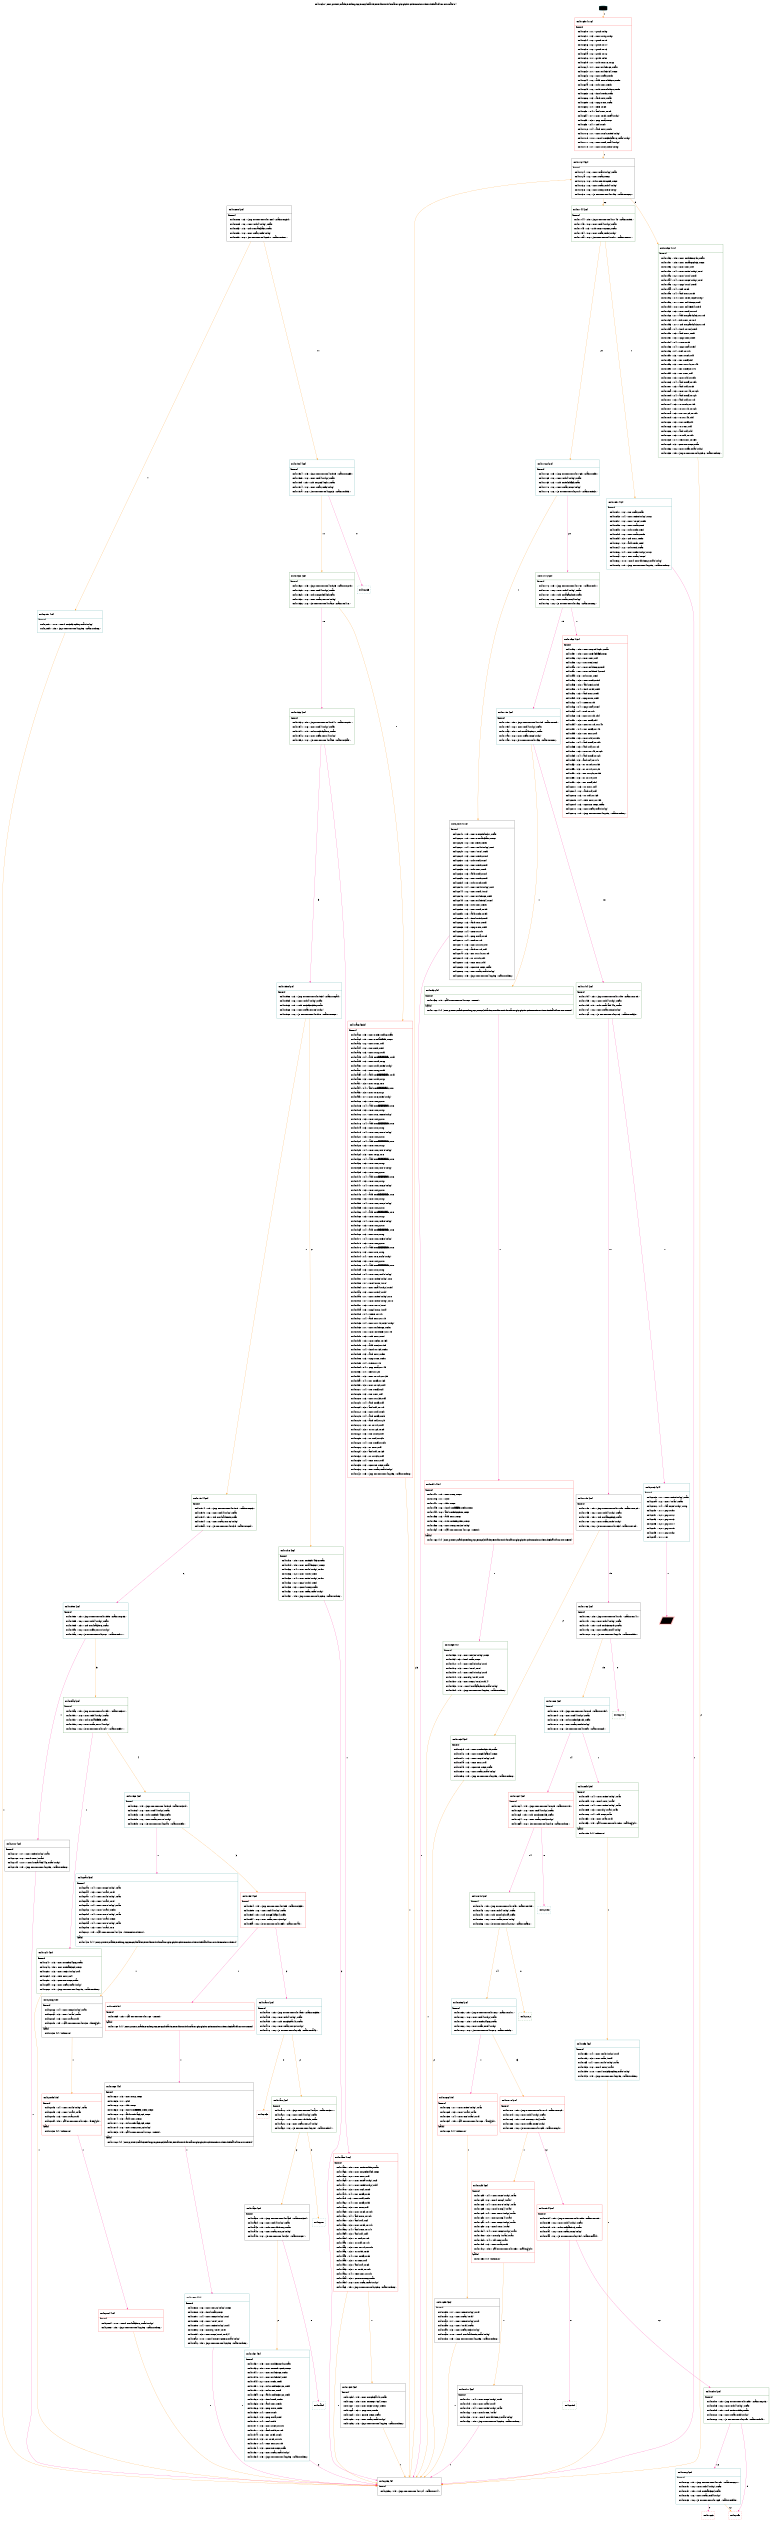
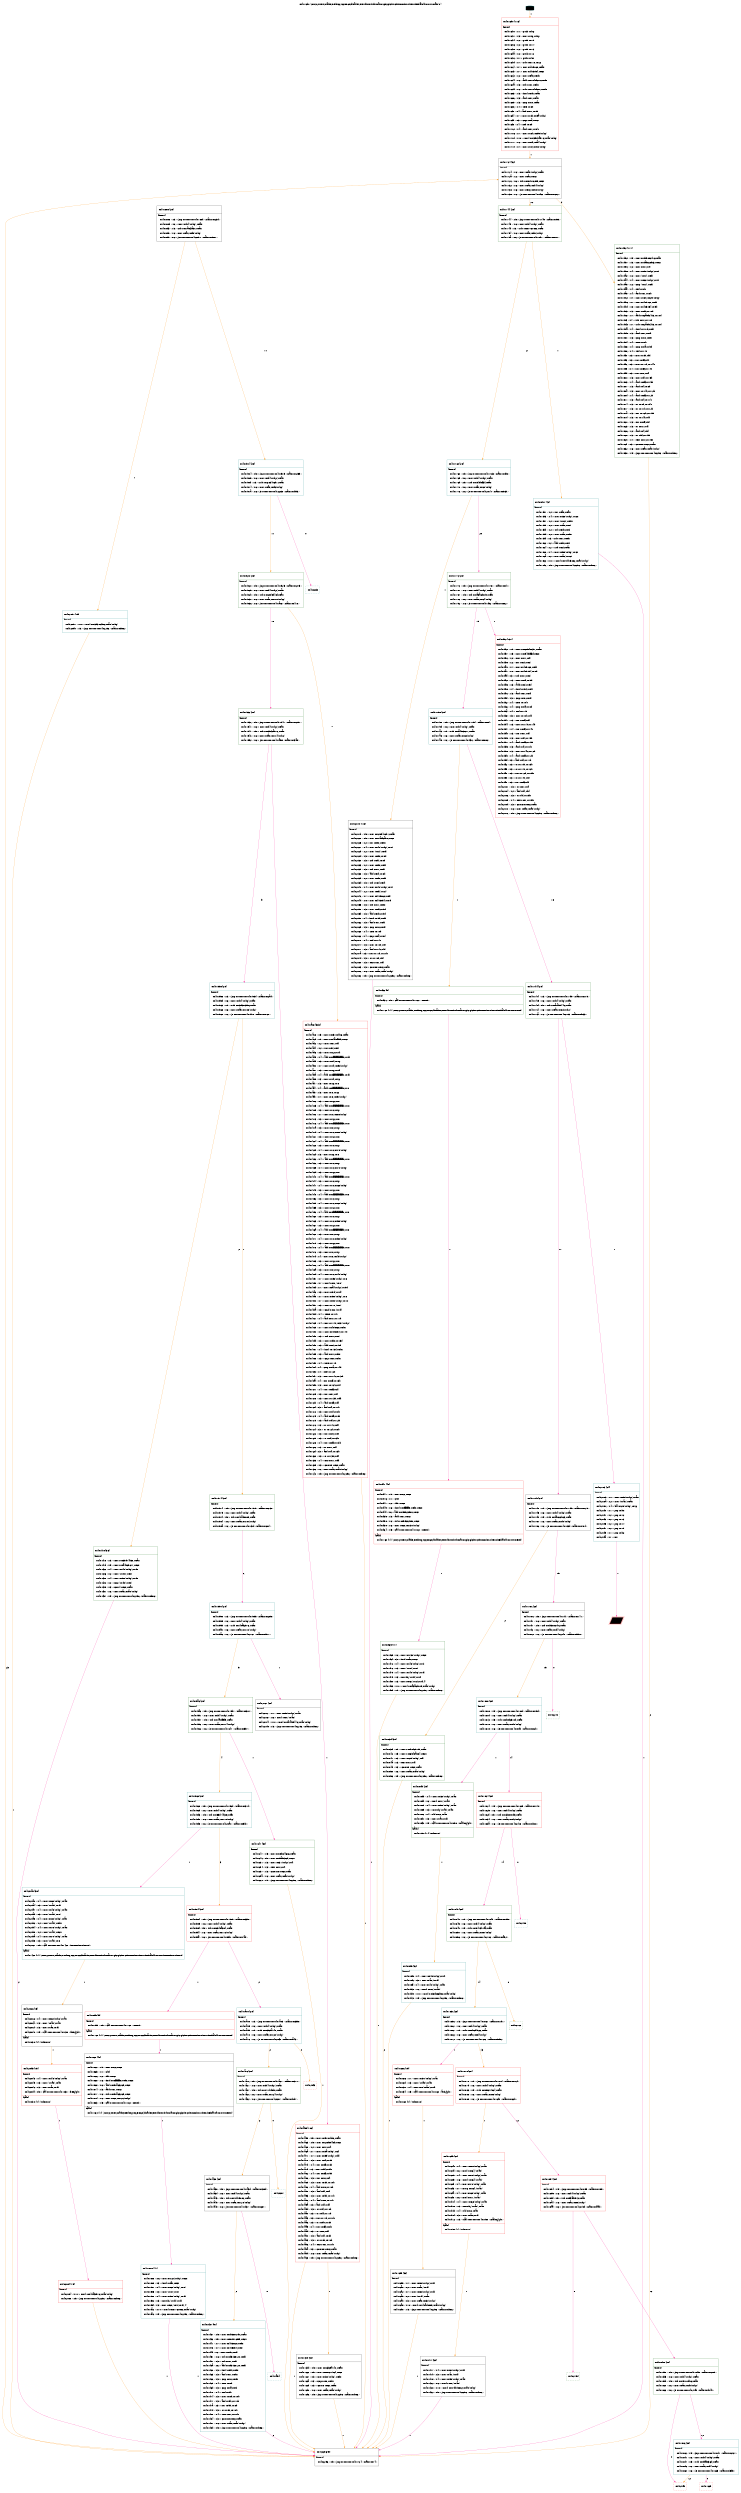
edge "0x4021c7 [28]" -> "0x402296 [5]": removed, label "1"
